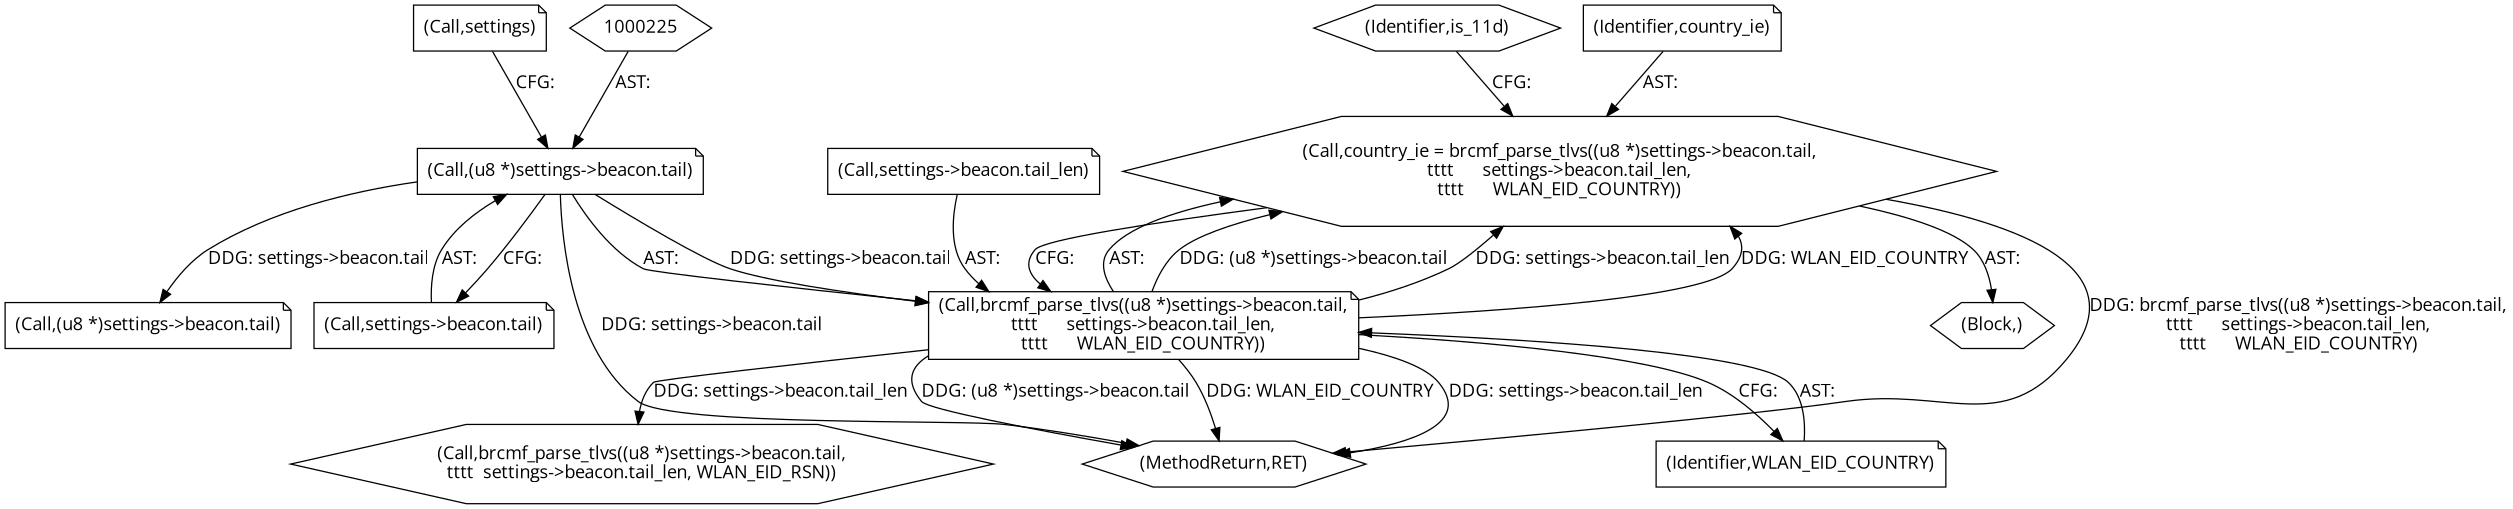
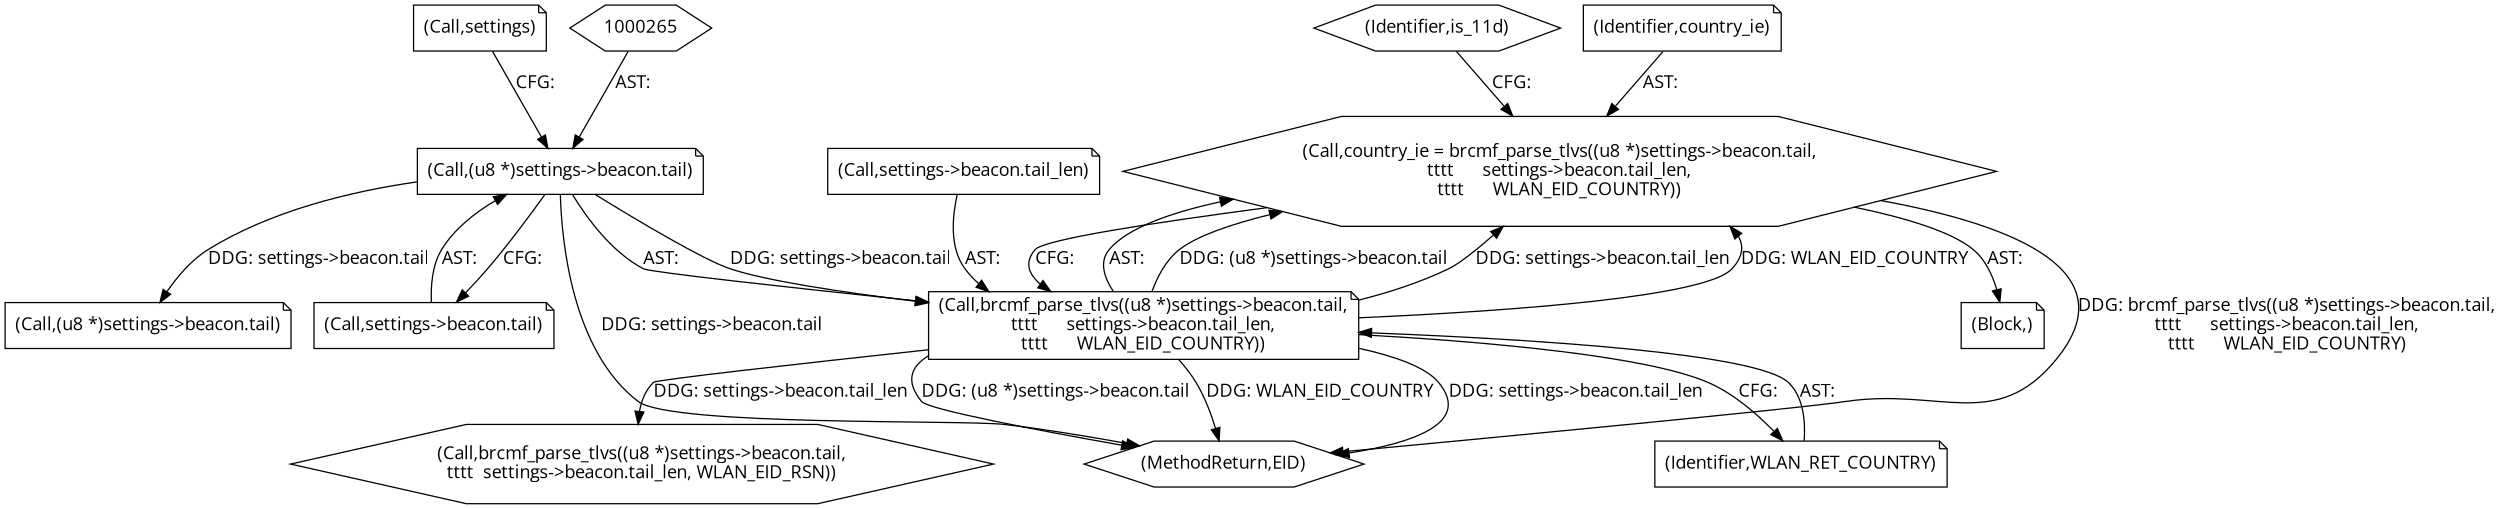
node "1000225": label "1000225" -> "1000265"
node "(Block,)": shape hexagon -> note
node "(MethodReturn,RET)": label "(MethodReturn,RET)" -> "(MethodReturn,EID)"
node "(Identifier,WLAN_EID_COUNTRY)": label "(Identifier,WLAN_EID_COUNTRY)" -> "(Identifier,WLAN_RET_COUNTRY)"
